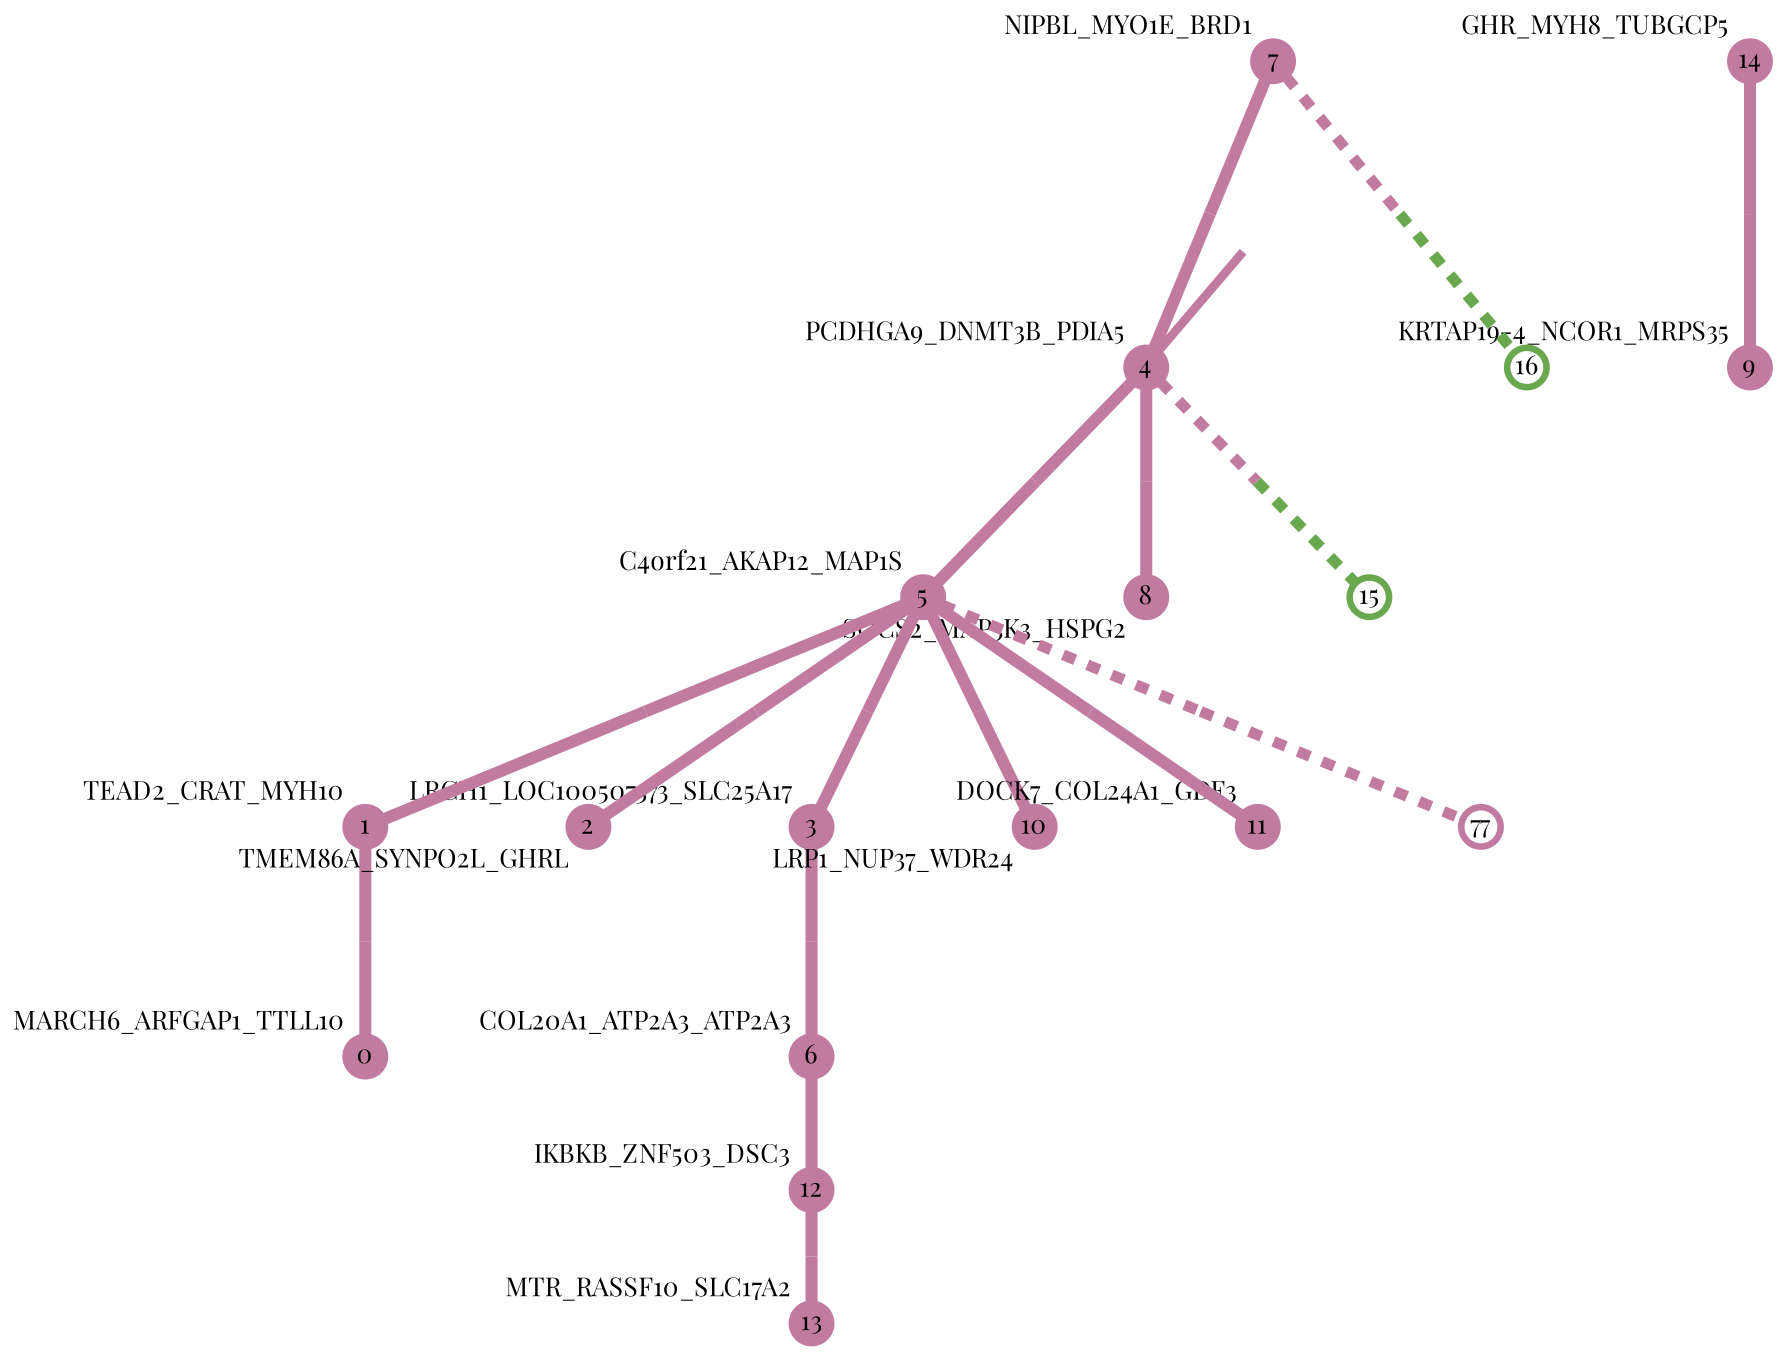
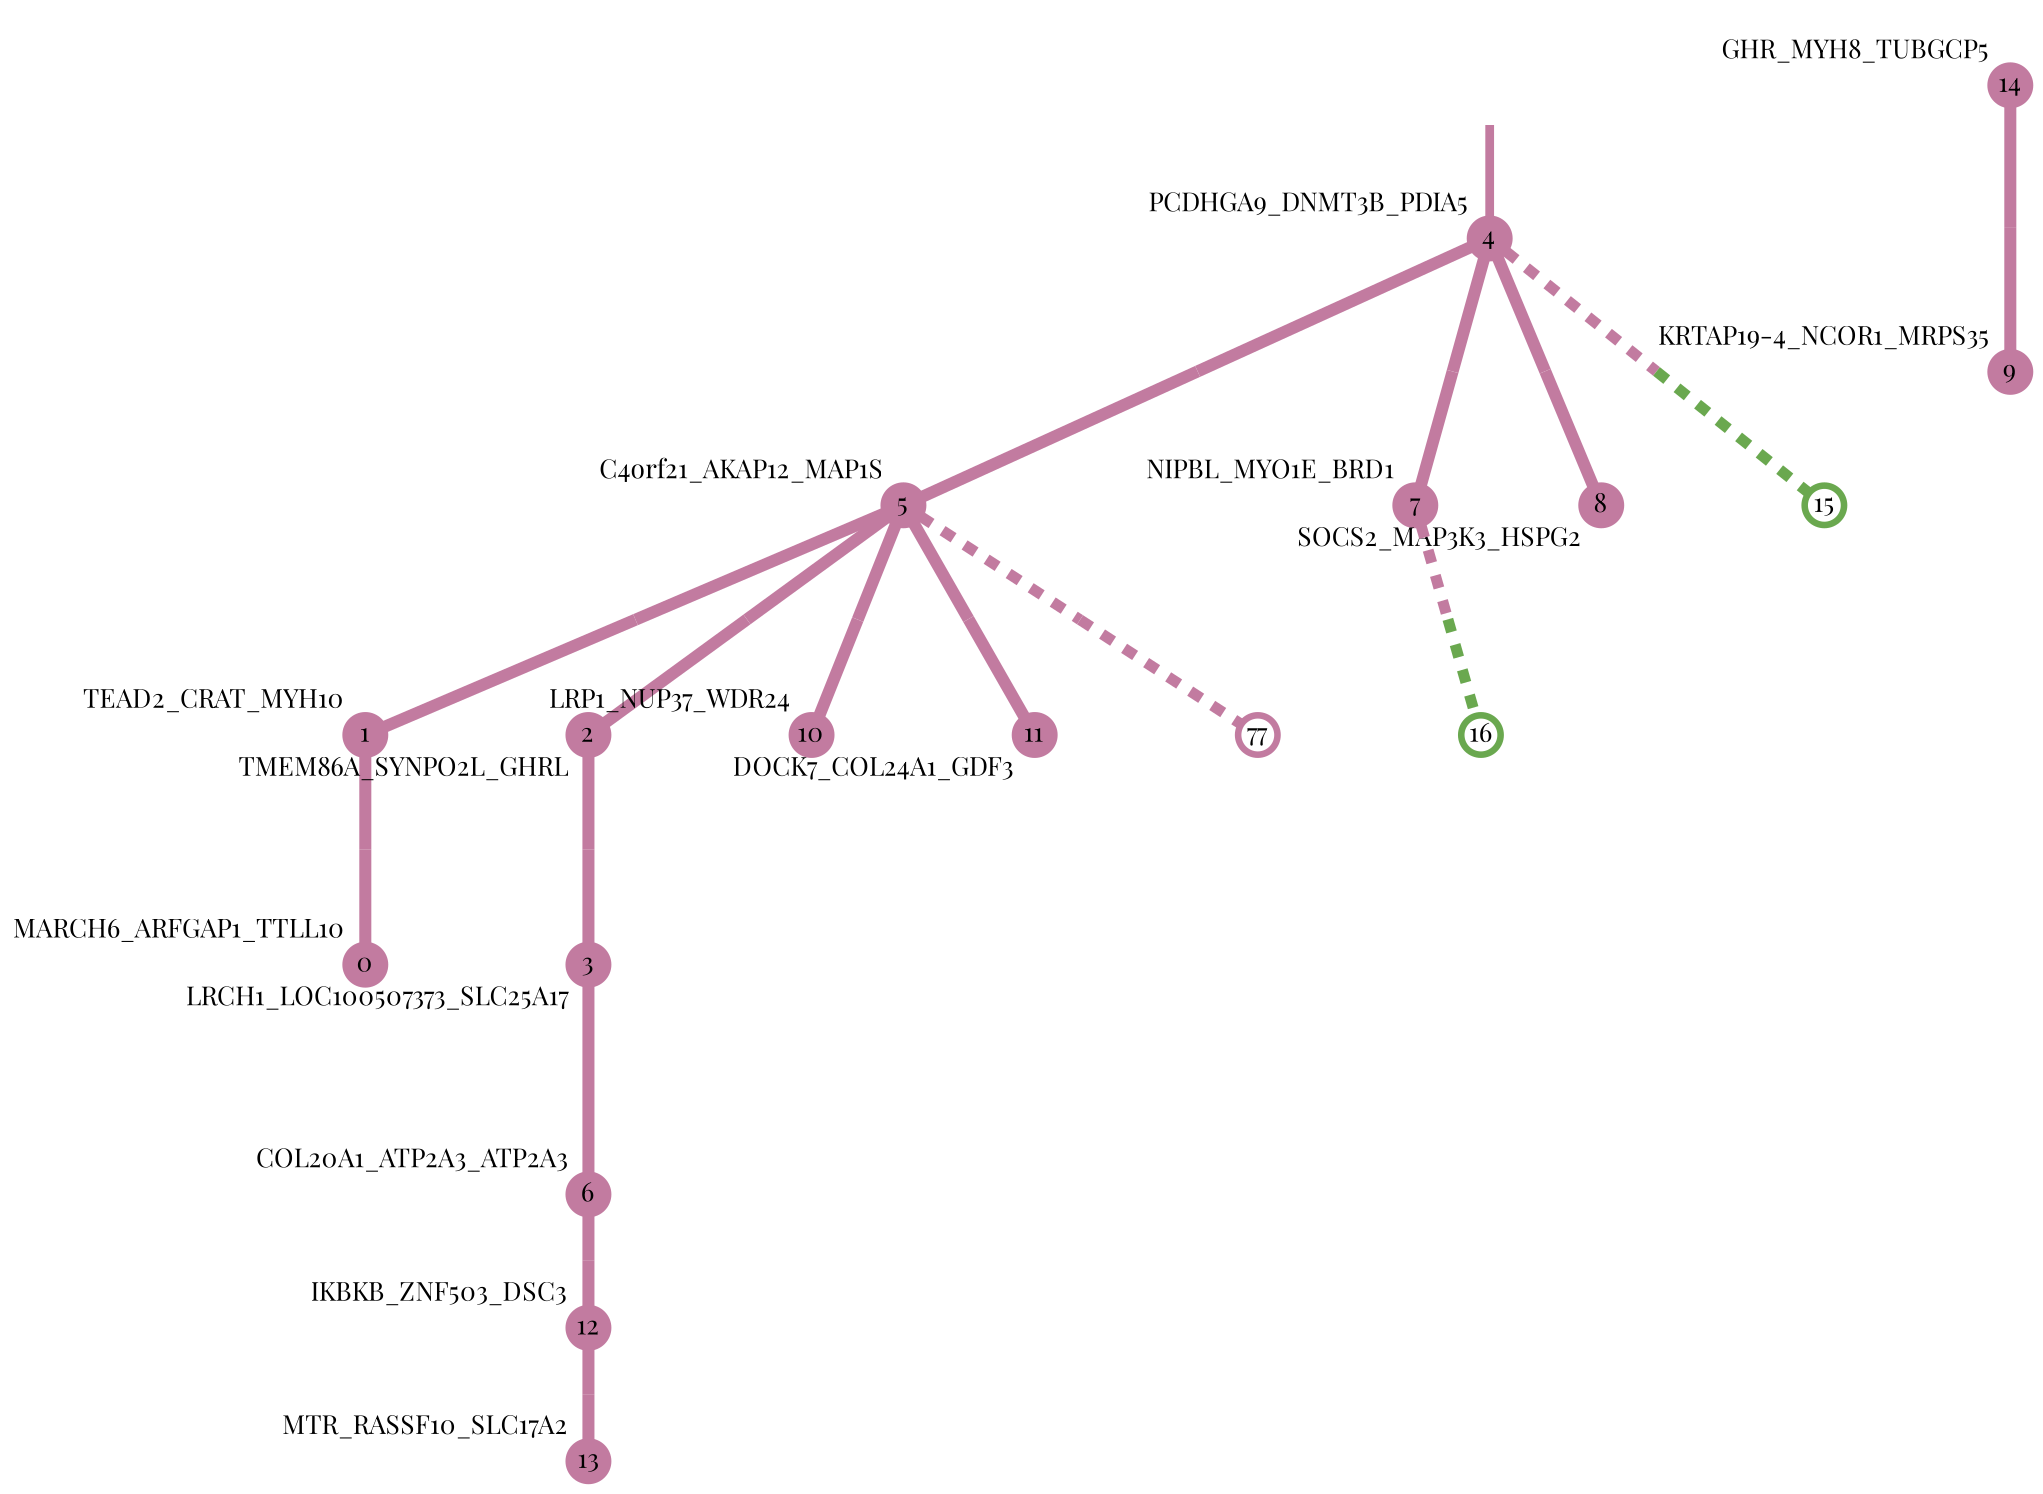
edge "7 NIPBL_MYO1E_BRD1" -> "4 PCDHGA9_DNMT3B_PDIA5": reversed
edge "5 C4orf21_AKAP12_MAP1S" -> "3 LRCH1_LOC100507373_SLC25A17": now "2 TMEM86A_SYNPO2L_GHRL" -> "3 LRCH1_LOC100507373_SLC25A17"
